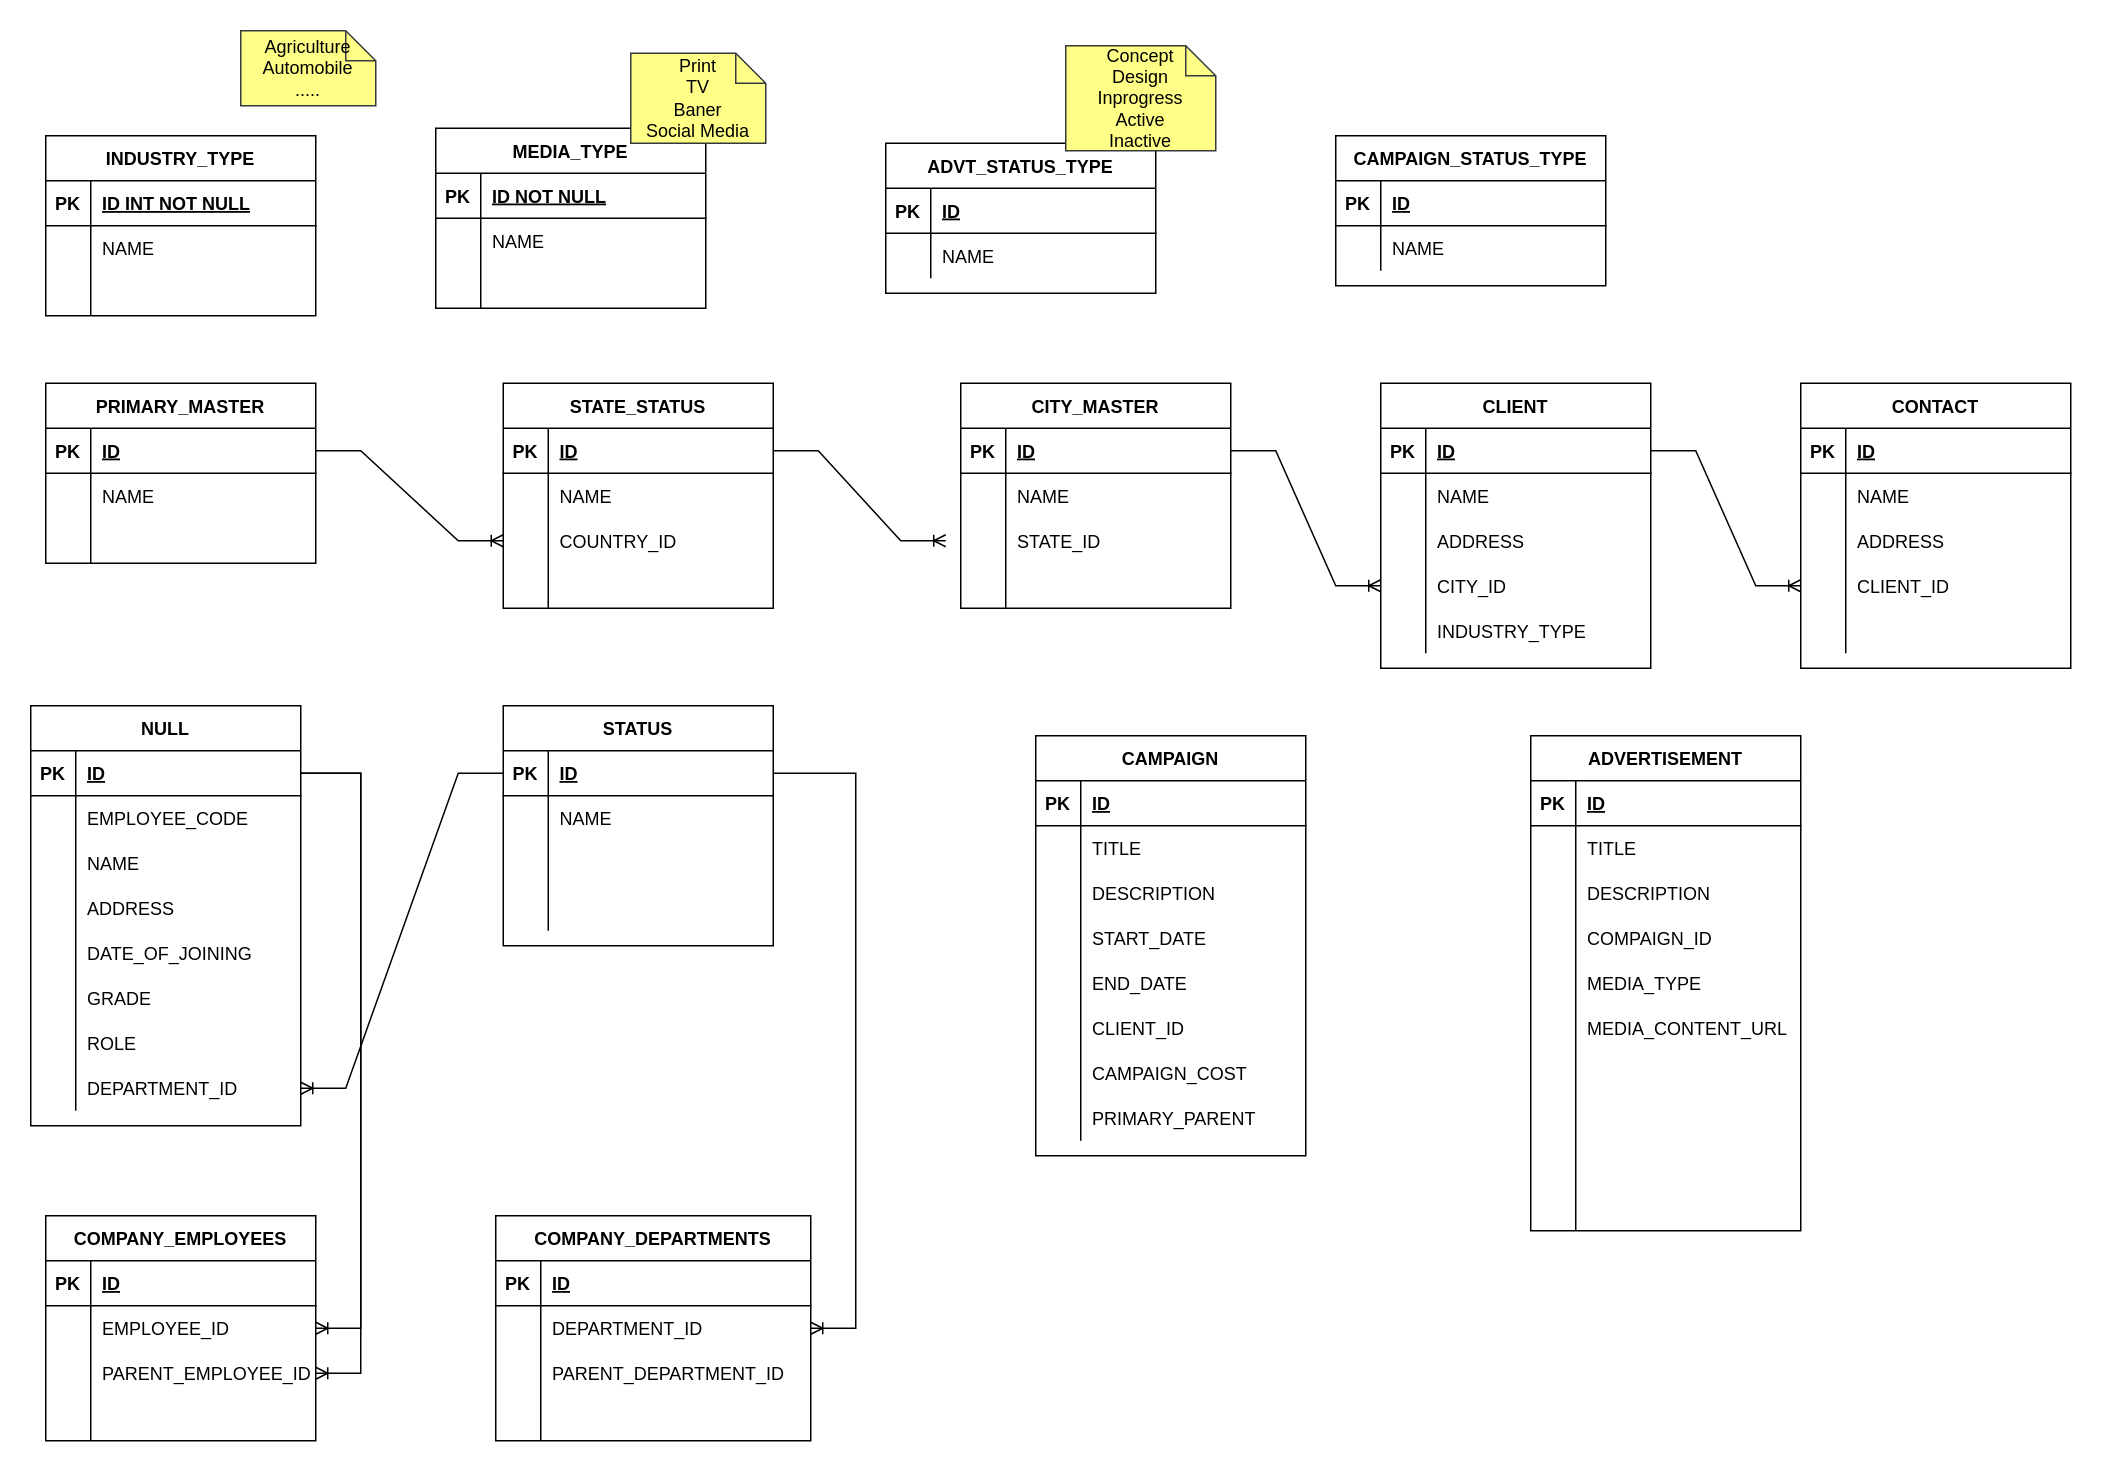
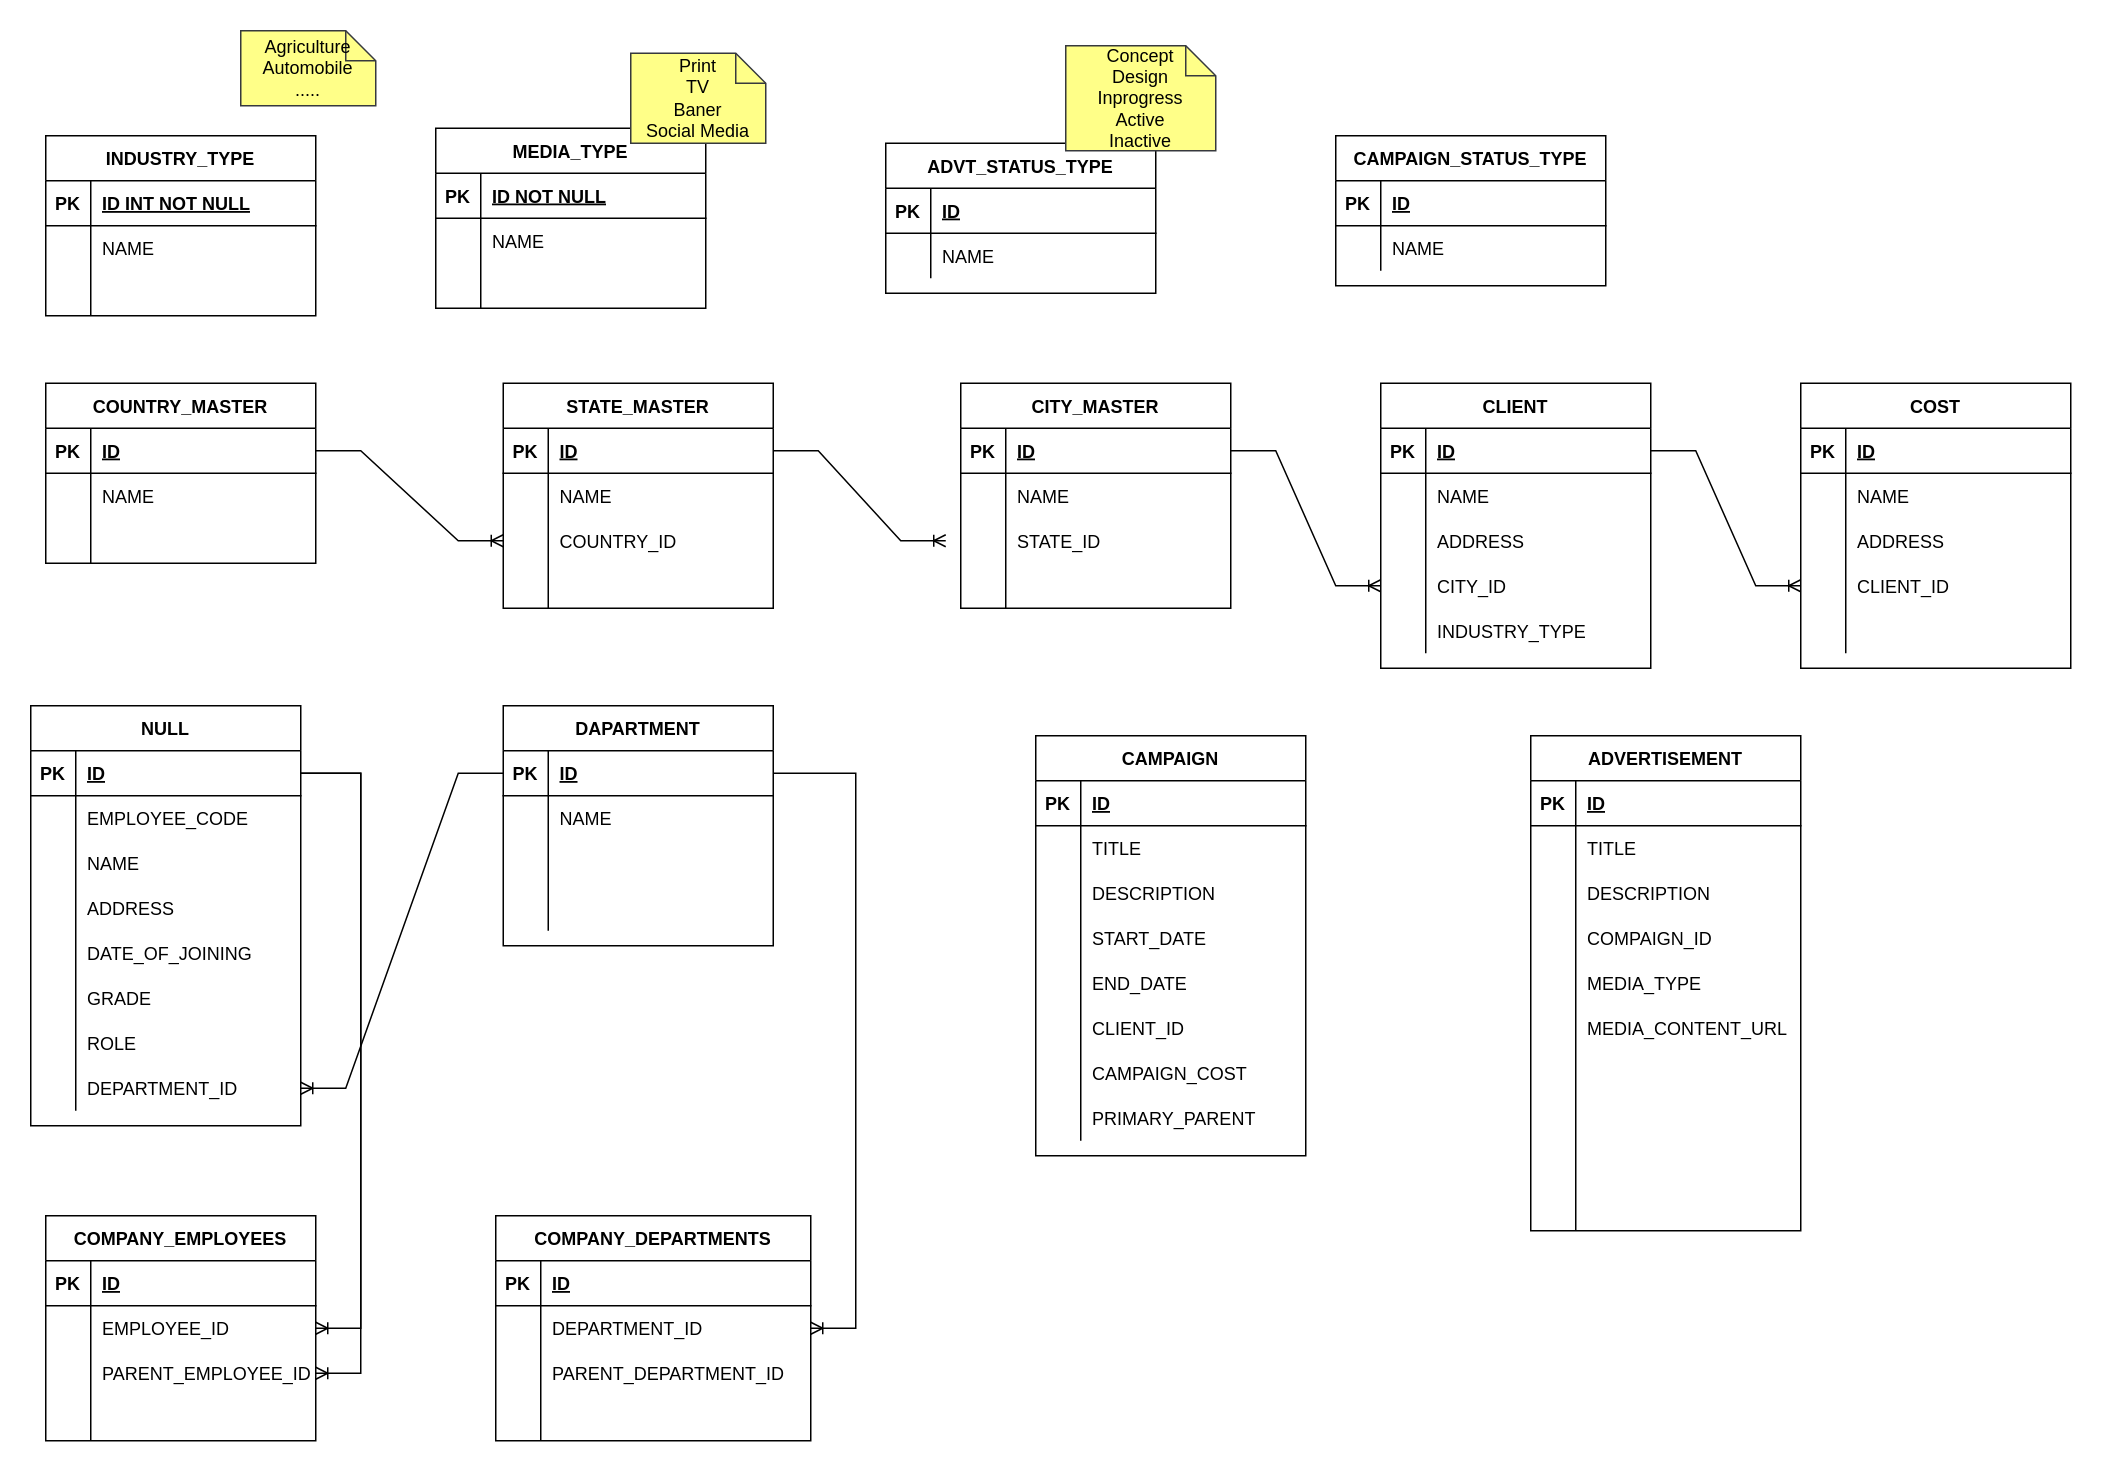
node "PRIMARY_MASTER": label "PRIMARY_MASTER" -> "COUNTRY_MASTER"
node "STATE_STATUS": label "STATE_STATUS" -> "STATE_MASTER"
node "CONTACT": label "CONTACT" -> "COST"
node "STATUS": label "STATUS" -> "DAPARTMENT"
